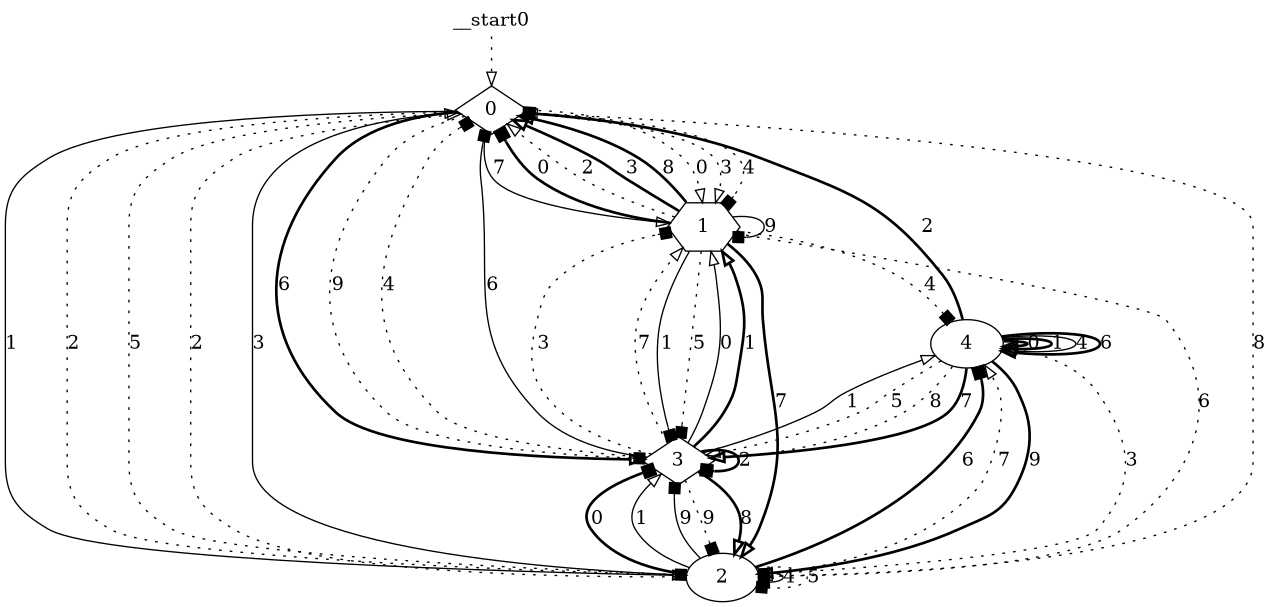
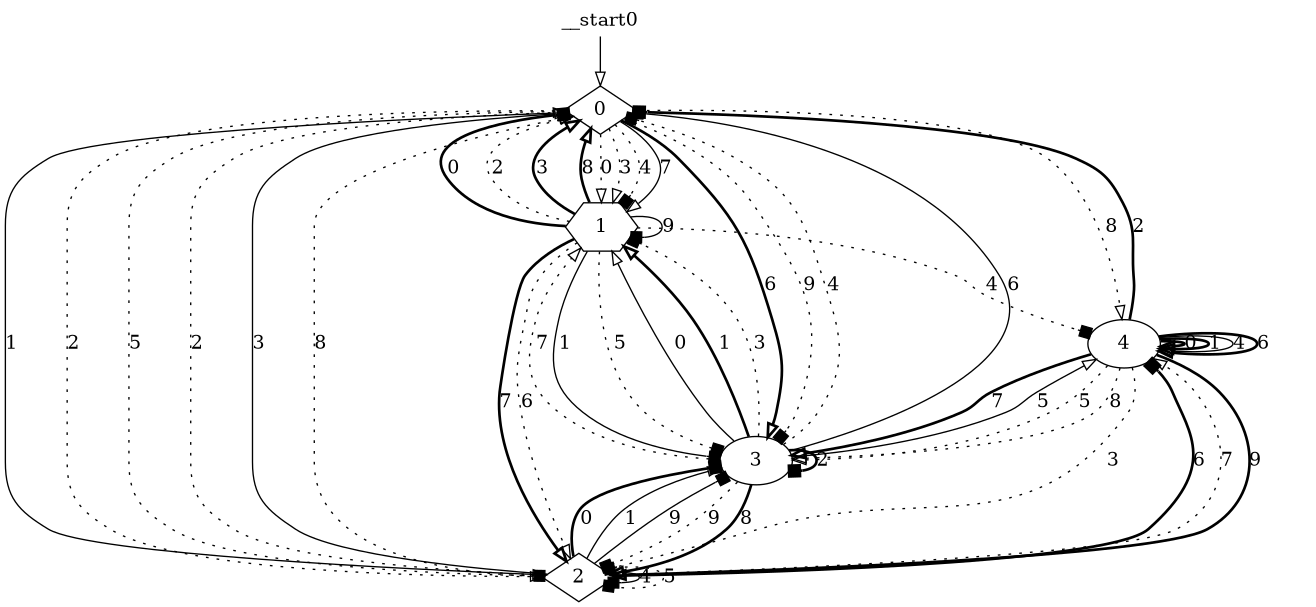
edge "__start0" -> "0": style dotted -> solid
edge "0" -> "4": added, label "8"
edge "3" -> "4": label "1" -> "5"
node "3": shape diamond -> ellipse
node "2": shape ellipse -> diamond
